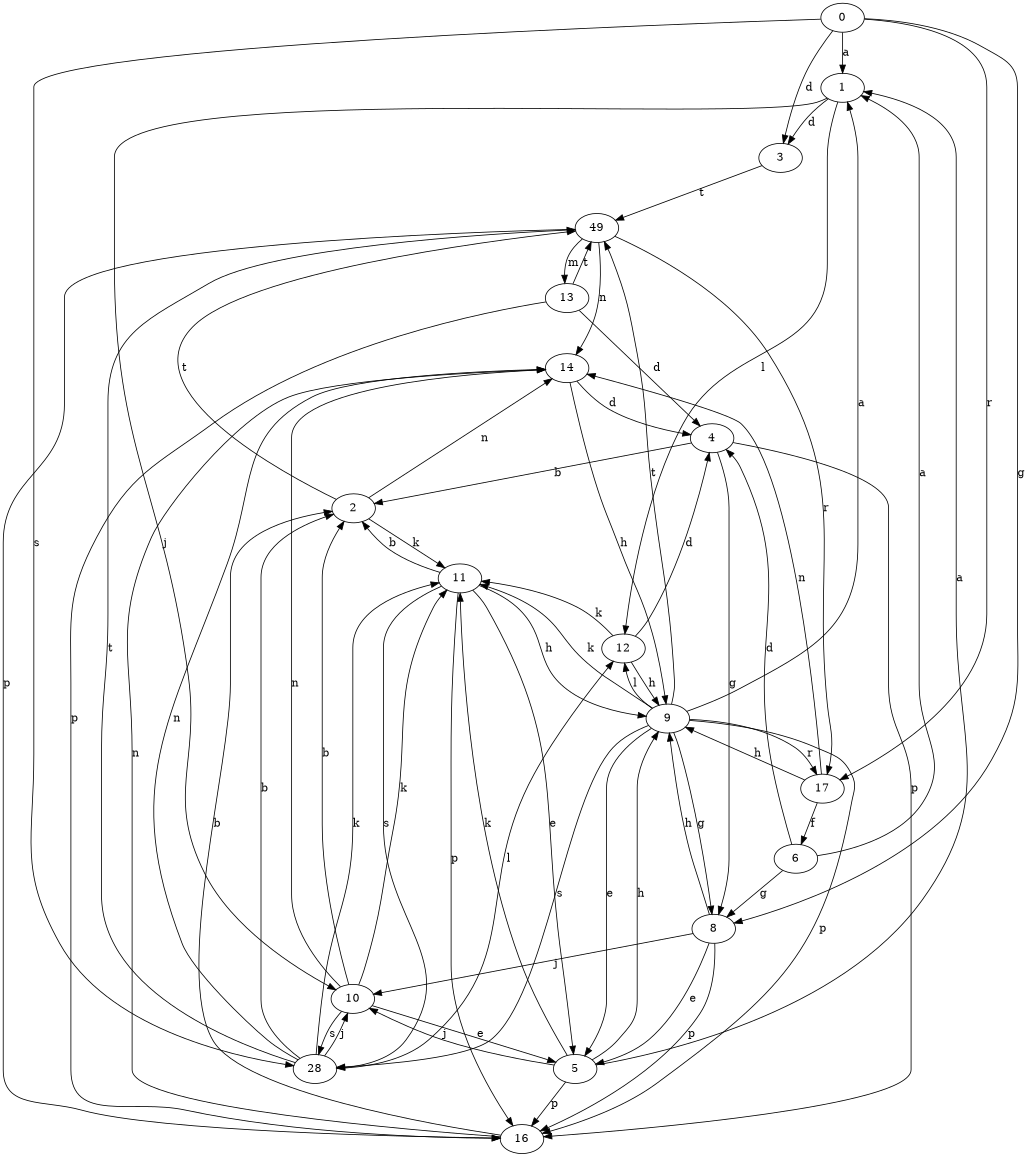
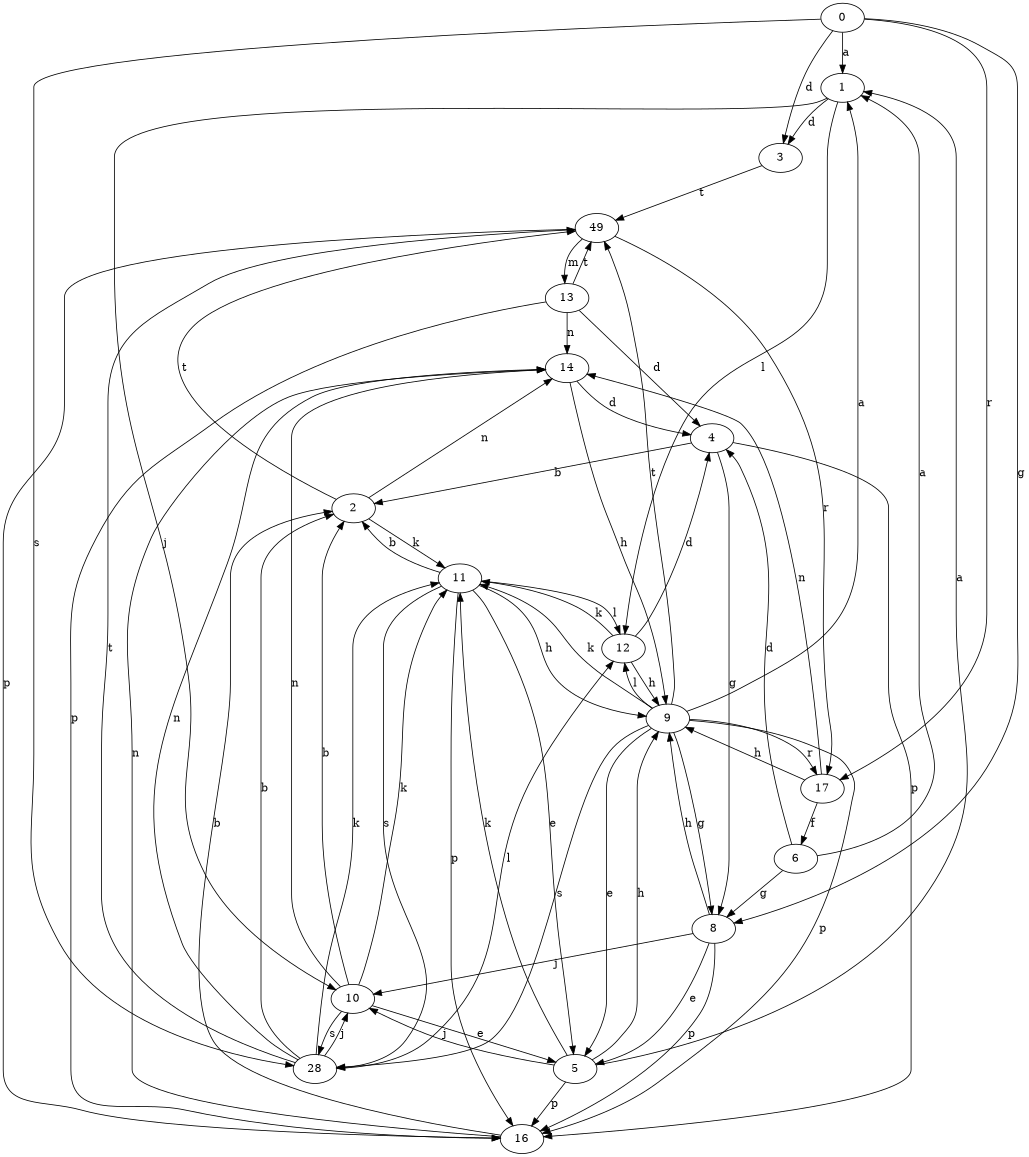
edge "49" -> "14": now "13" -> "14"
edge "11" -> "12": added, label "l"
